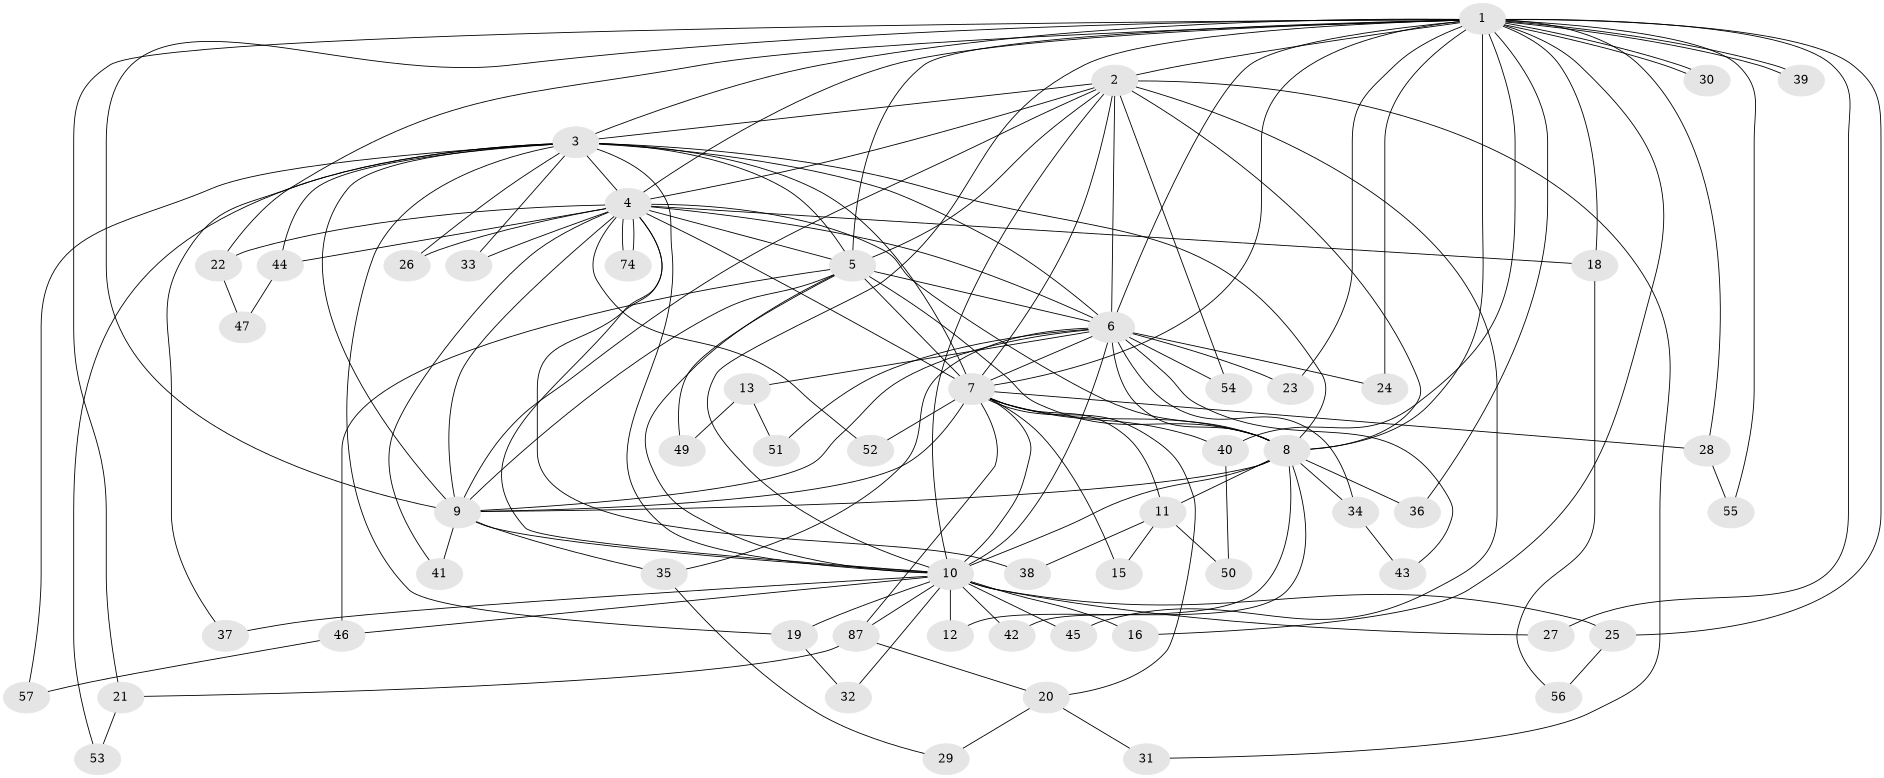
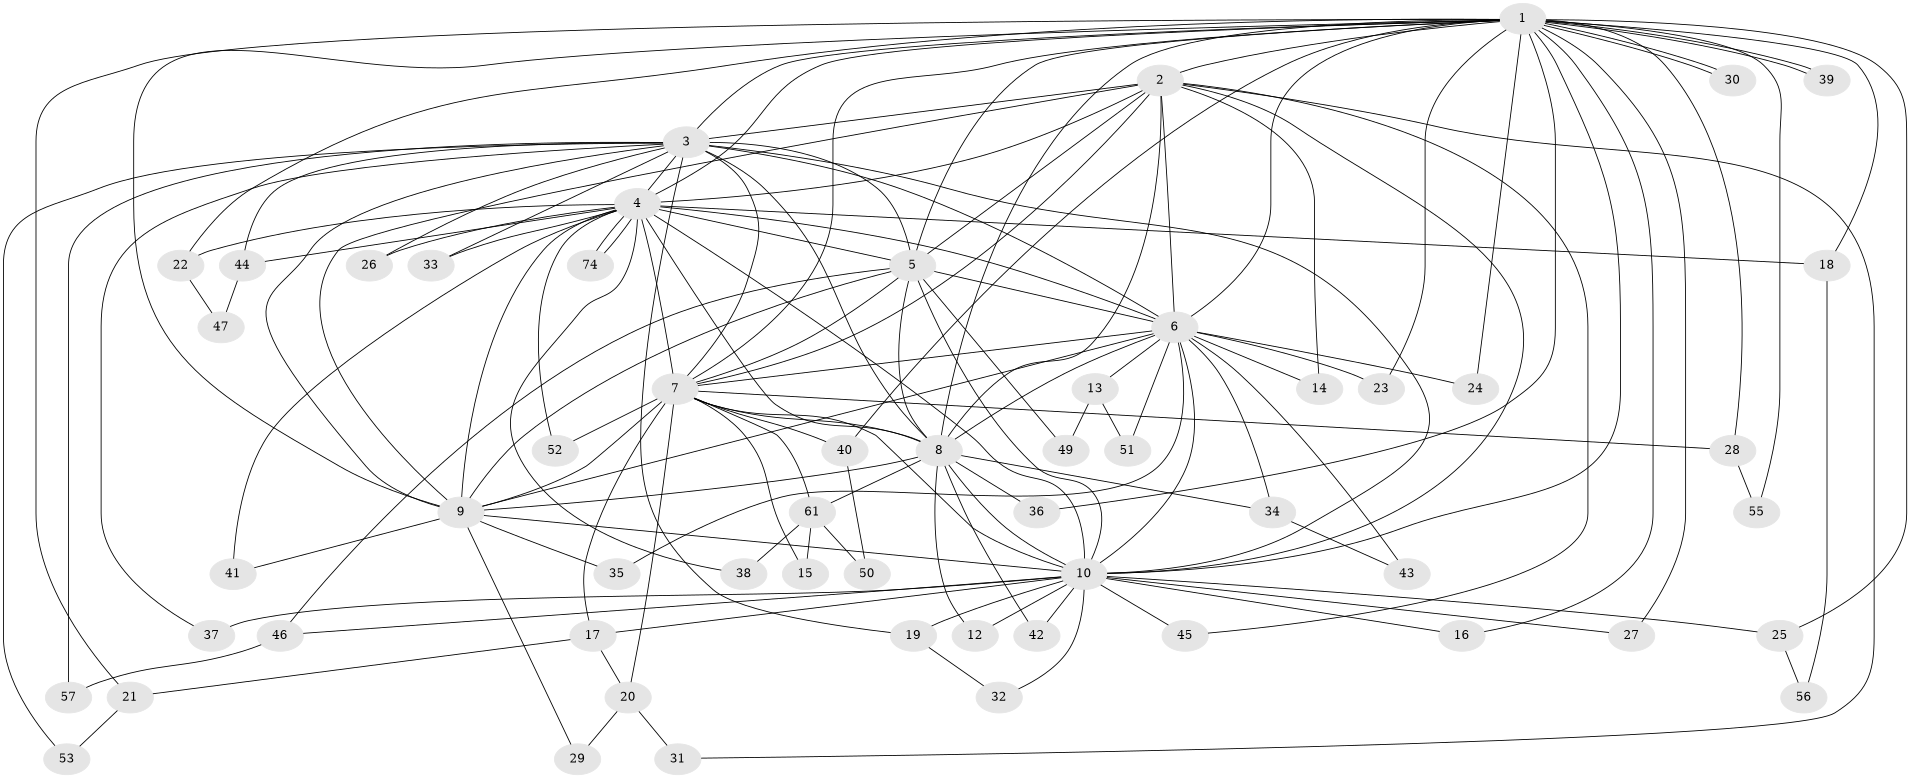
node "54": label "54" -> "14"
node "11": label "11" -> "61"
node "87": label "87" -> "17"
edge "35" -- "29": now "9" -- "29"
